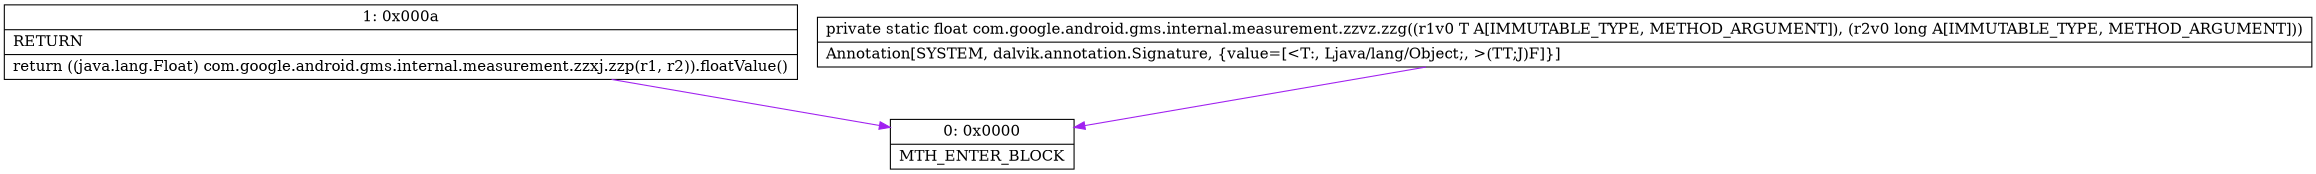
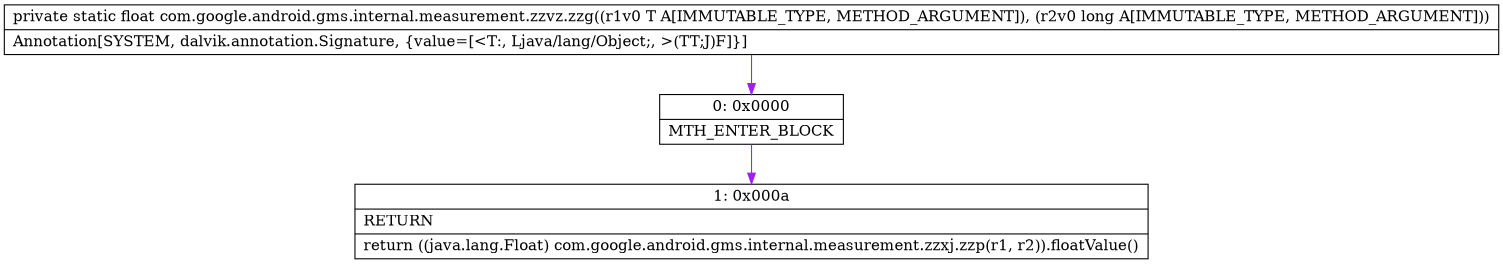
edge "1: 0x000a" -> "0: 0x0000": reversed
